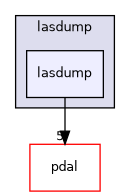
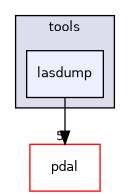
cluster "lasdump": label "lasdump" -> "tools"
